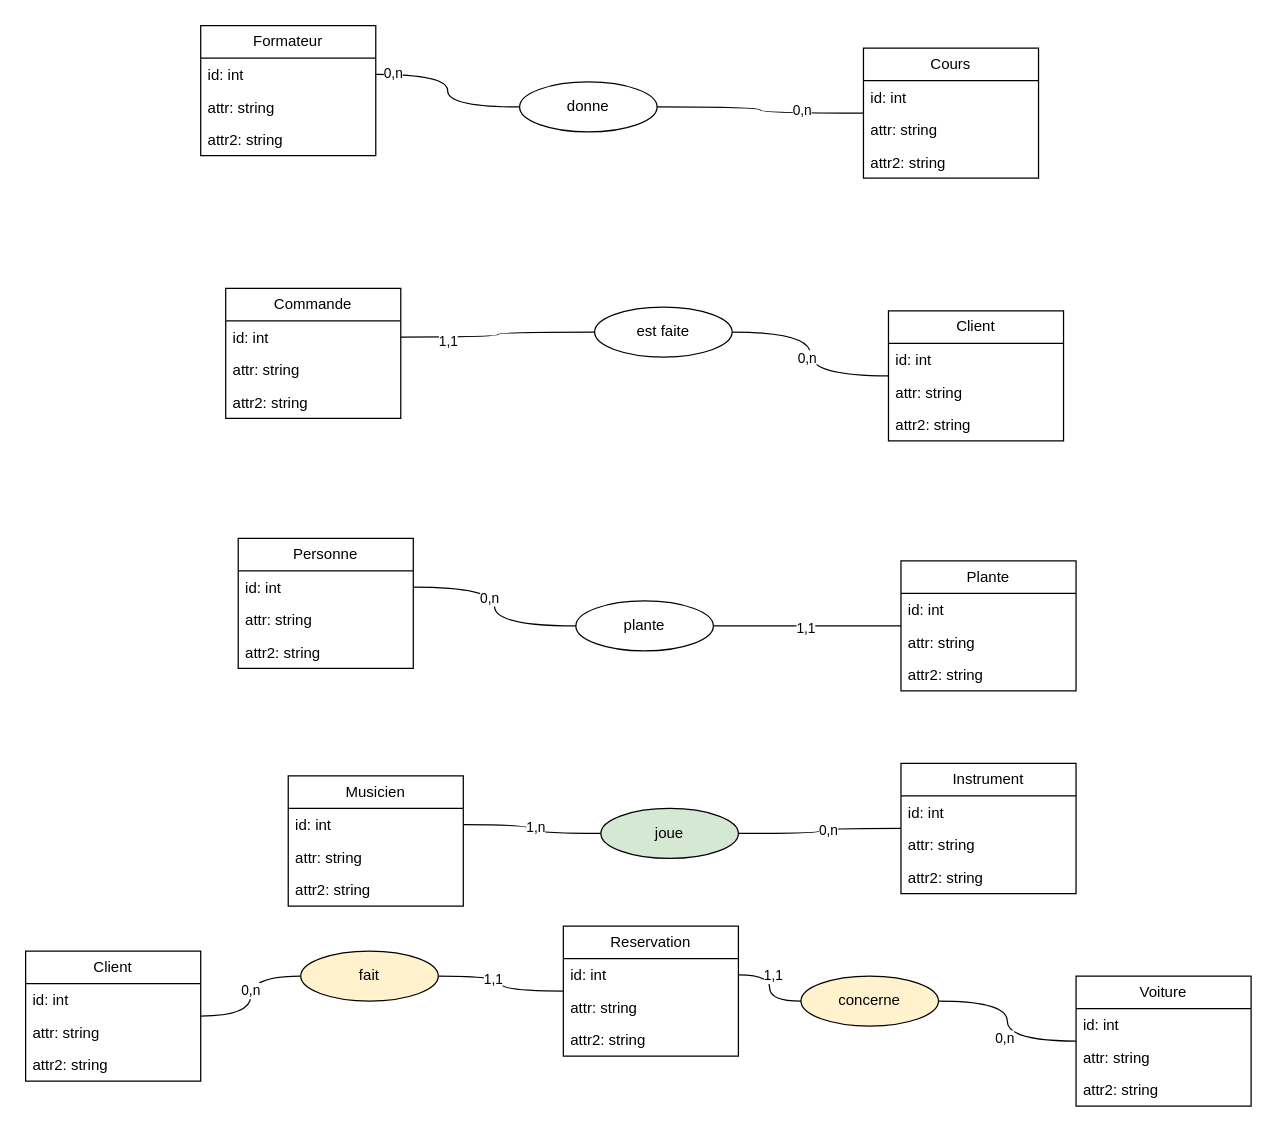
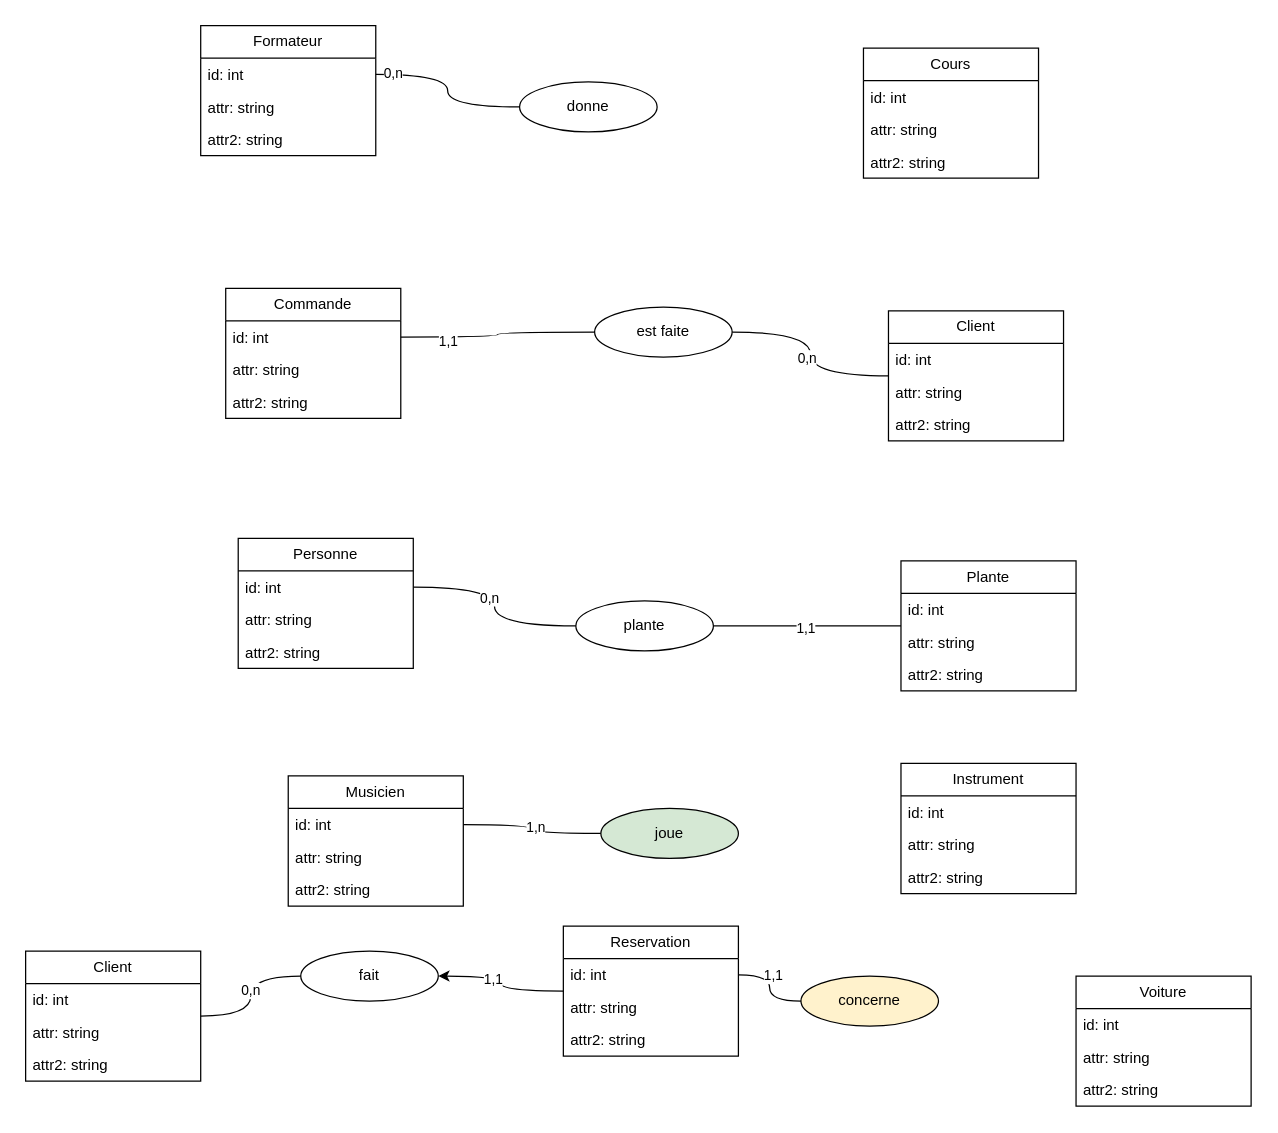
edge "donne" -- "Cours": removed, label "0,n"
edge "Instrument" -- "joue": removed, label "0,n"
node "fait": fillcolor #fff2cc -> #ffffff
edge "fait" -- "Reservation": arrowhead none -> classic
edge "concerne" -- "Voiture": removed, label "0,n"
